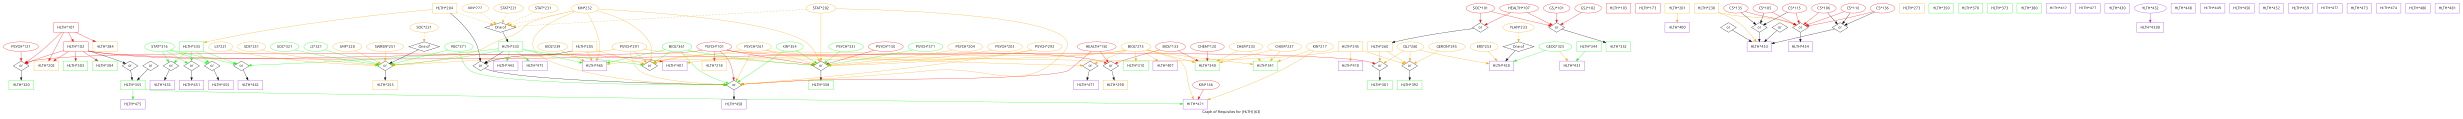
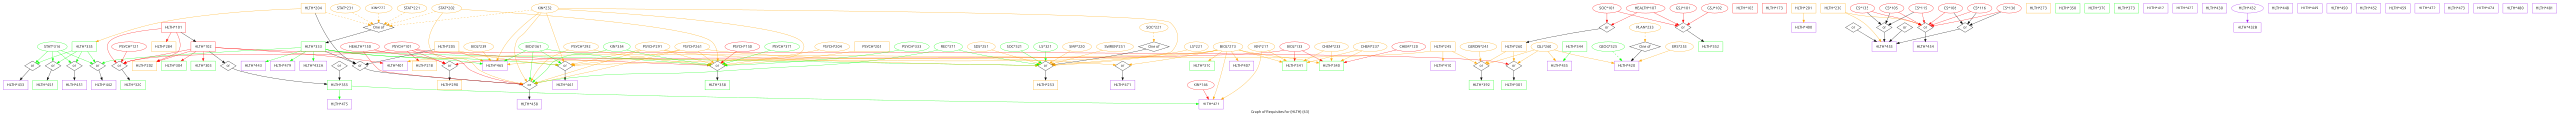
node "HLTH*380": removed
edge "HLTH*101" -> "HLTH*102": color red -> black
node "PSYCH*205": shape ellipse -> box
edge "CHEM*233" -> "HLTH*341": style dashed -> solid
edge "BIOL*133" -> "HLTH*341": added
edge "GEOG*325" -> "HLTH*420": style solid -> dashed
edge "GEOG*325" -> "HLTH*435": now "GSJ*260" -> "HLTH*435"
node "HLTH*432A": added
node "HLTH*455": color purple -> green
node "HLTH*461": added
